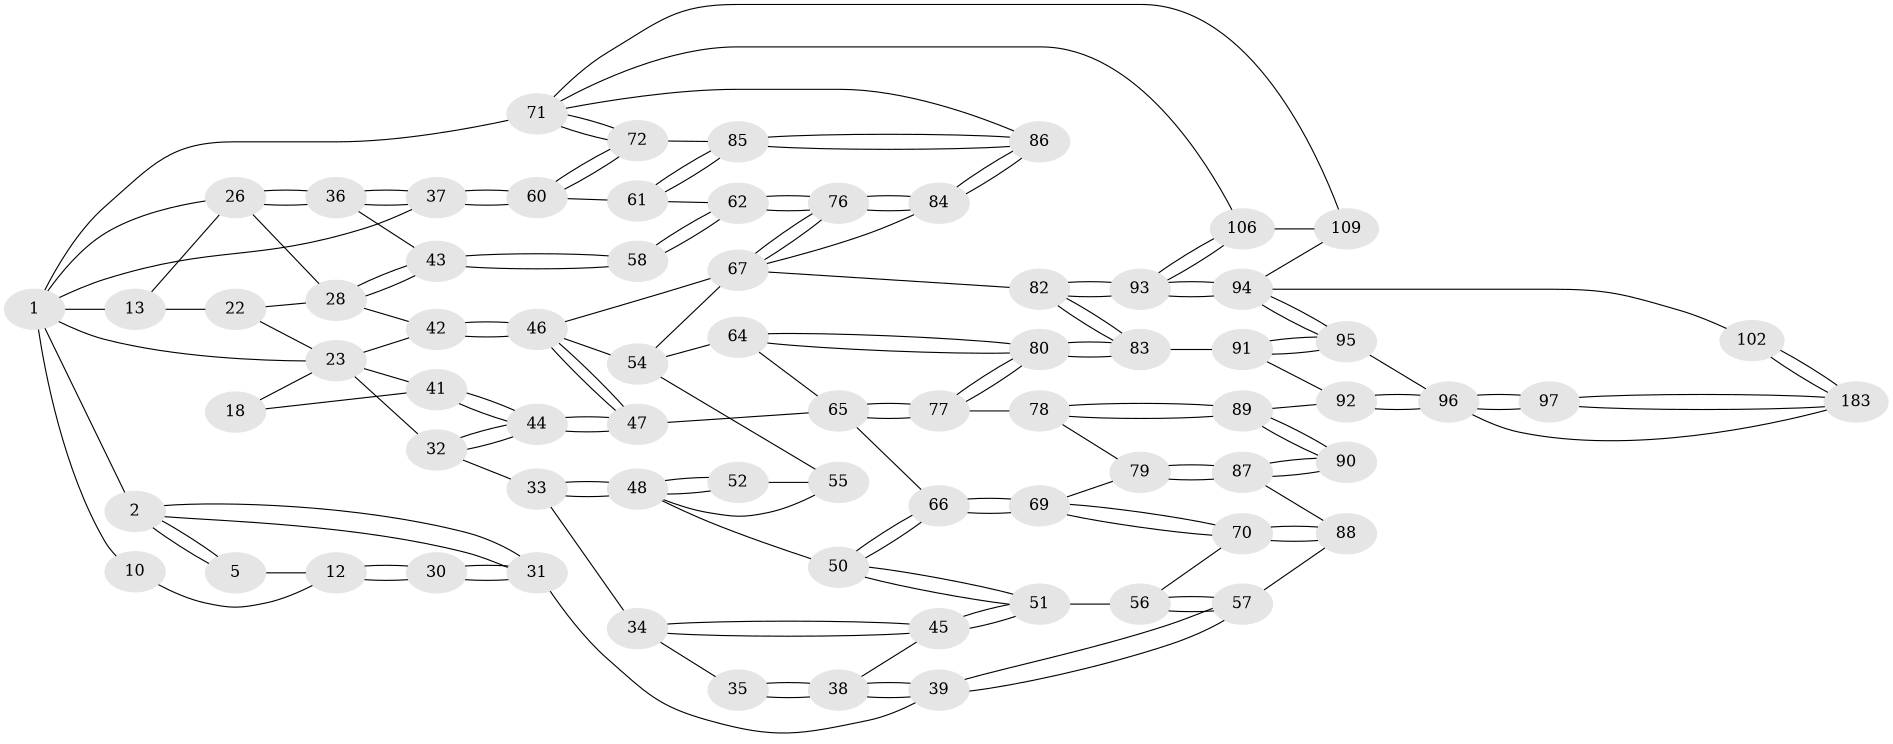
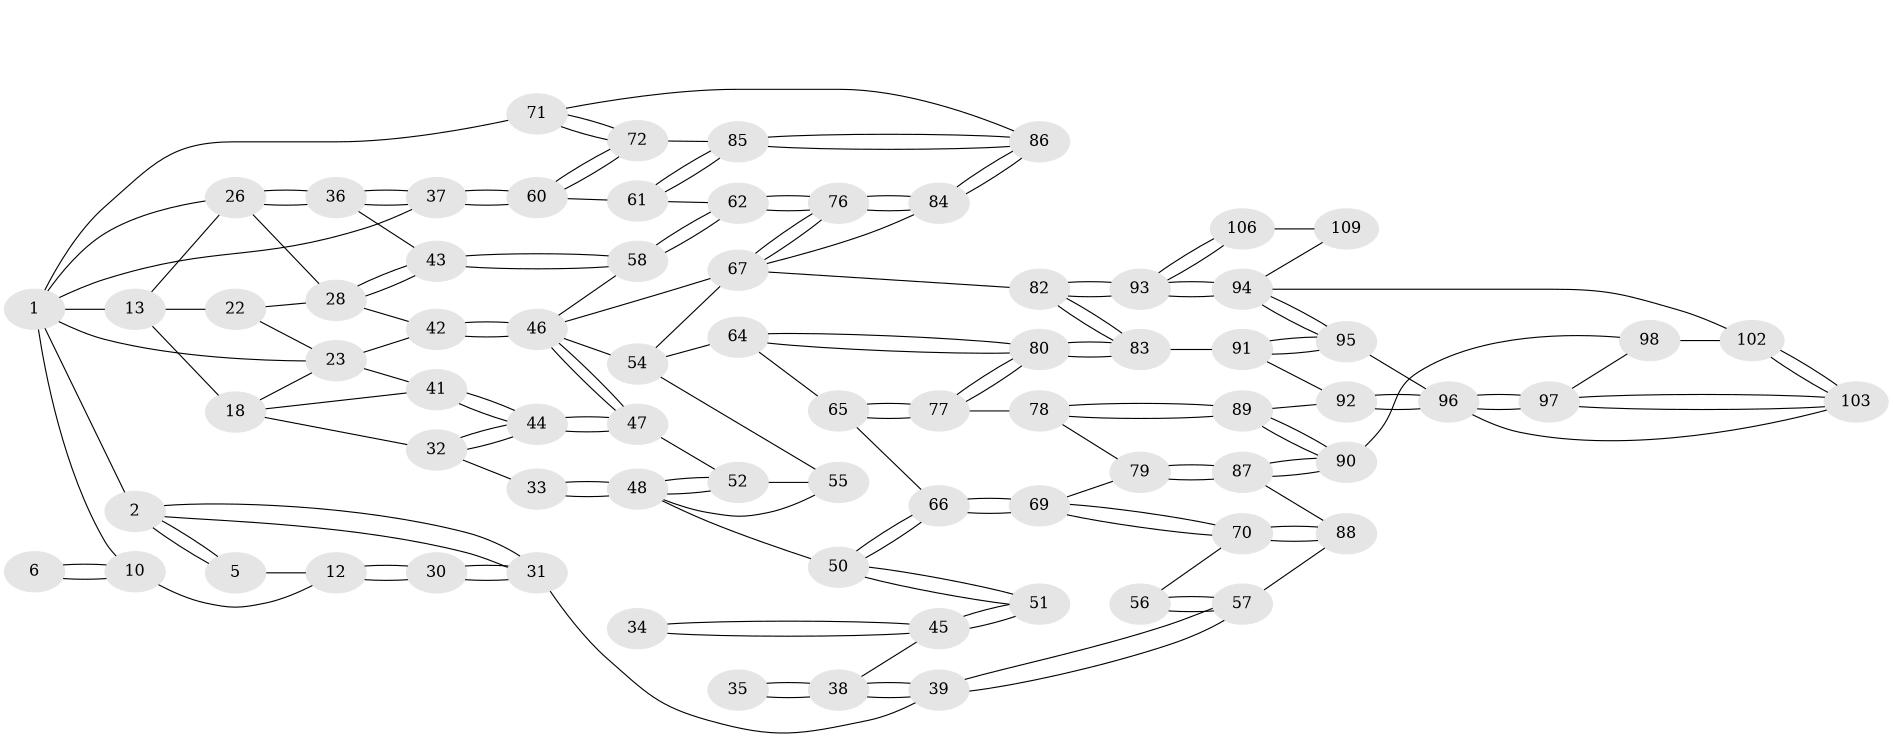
edge "71" -- "109": removed
edge "71" -- "106": removed
edge "58" -- "46": added
node "98": added
edge "13" -- "18": added
node "183": label "183" -> "103"
edge "23" -- "32": now "18" -- "32"
edge "65" -- "47": now "52" -- "47"
edge "33" -- "34": removed
node "6": added
edge "51" -- "56": removed
edge "34" -- "35": removed
